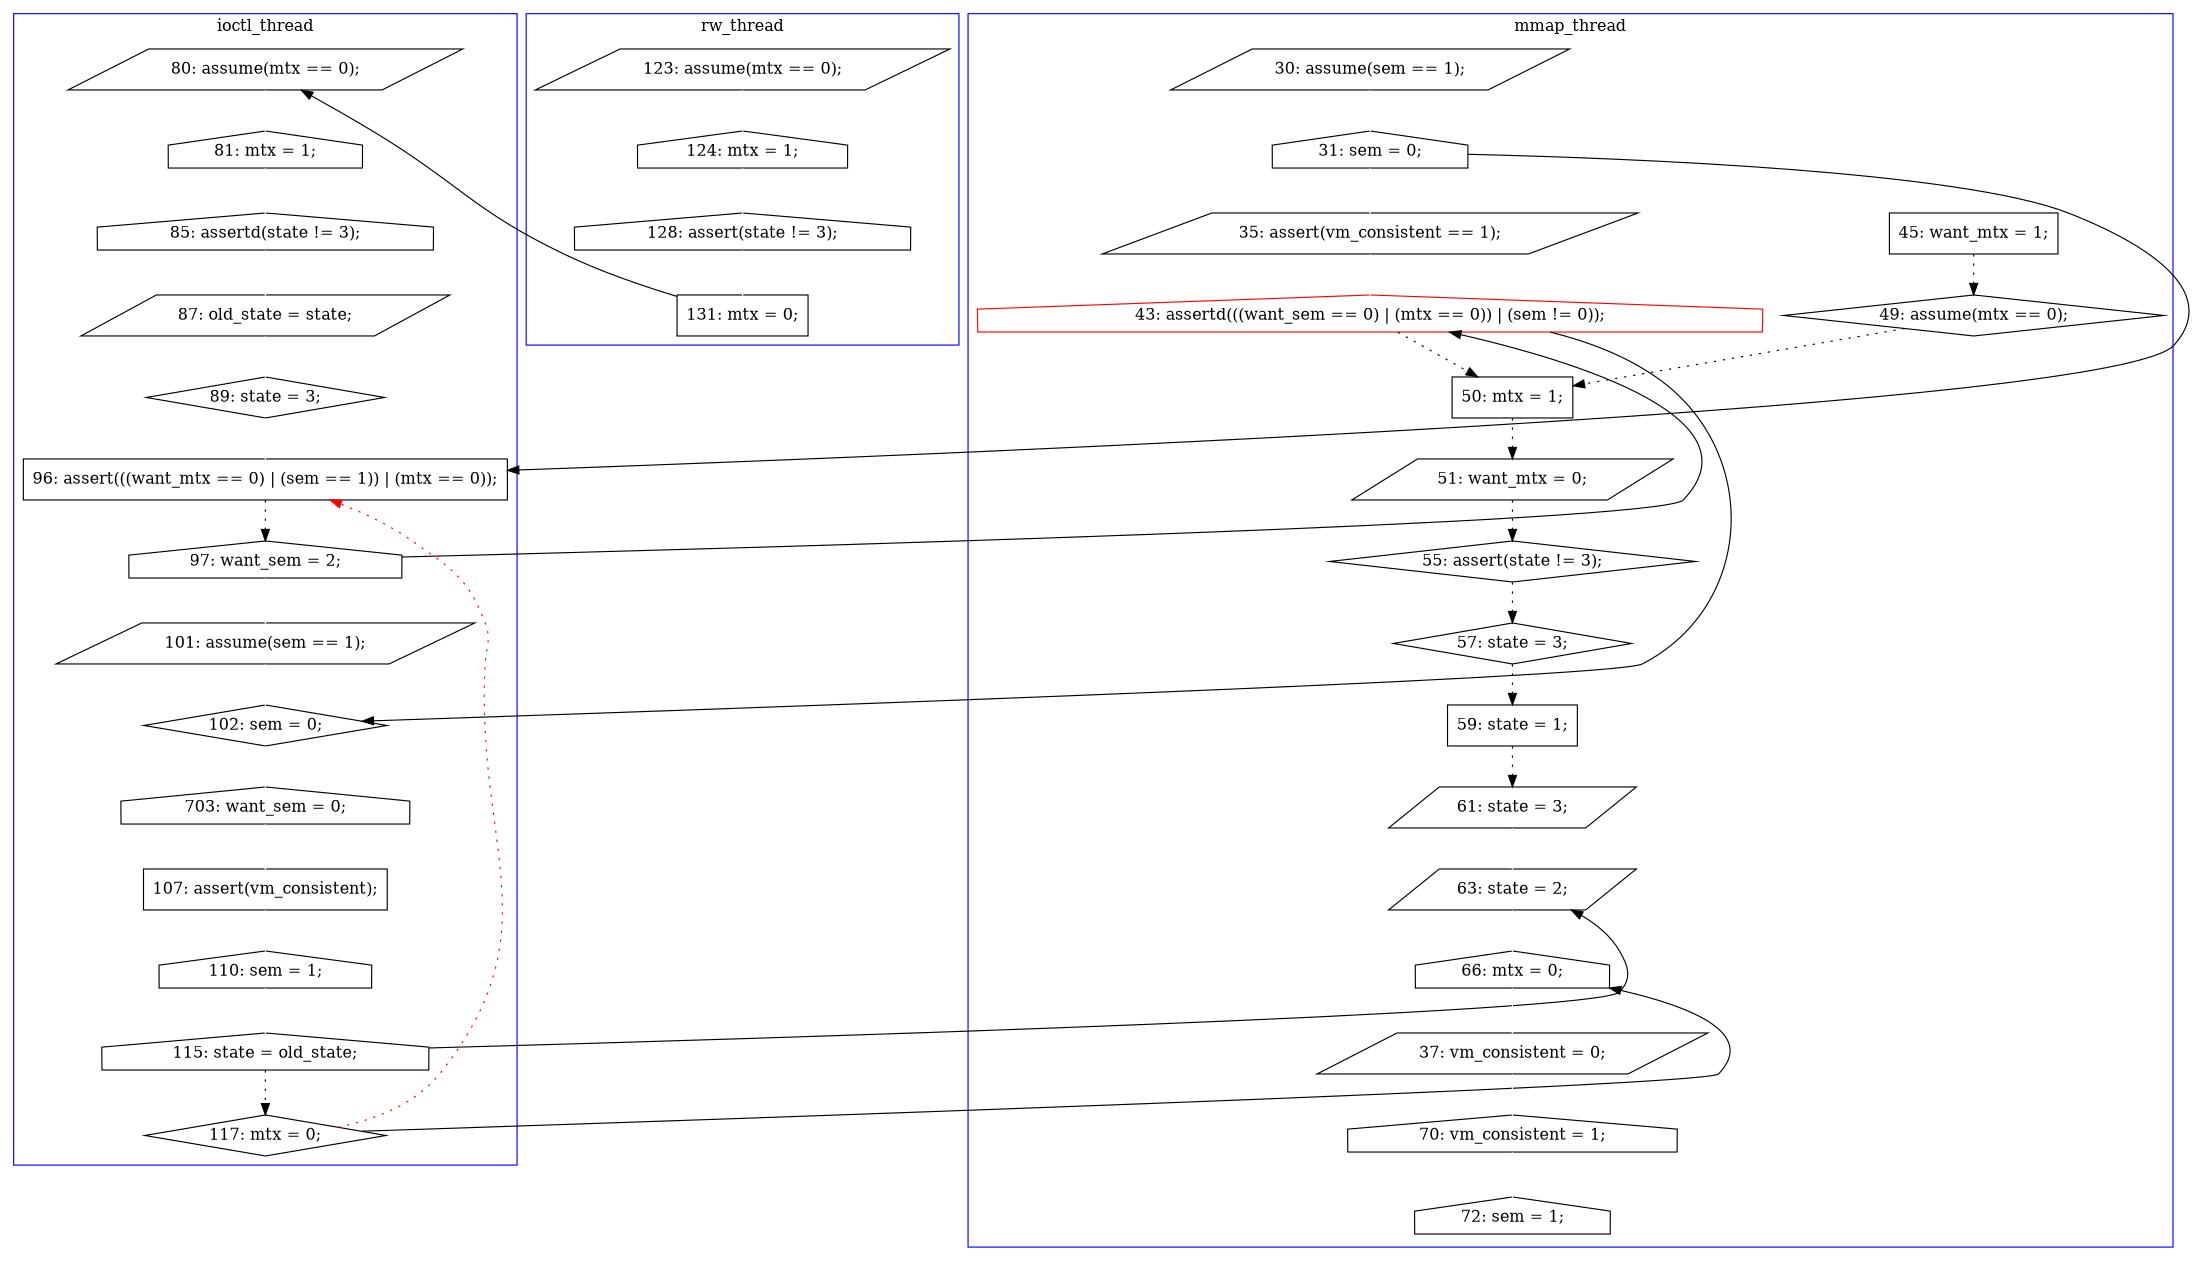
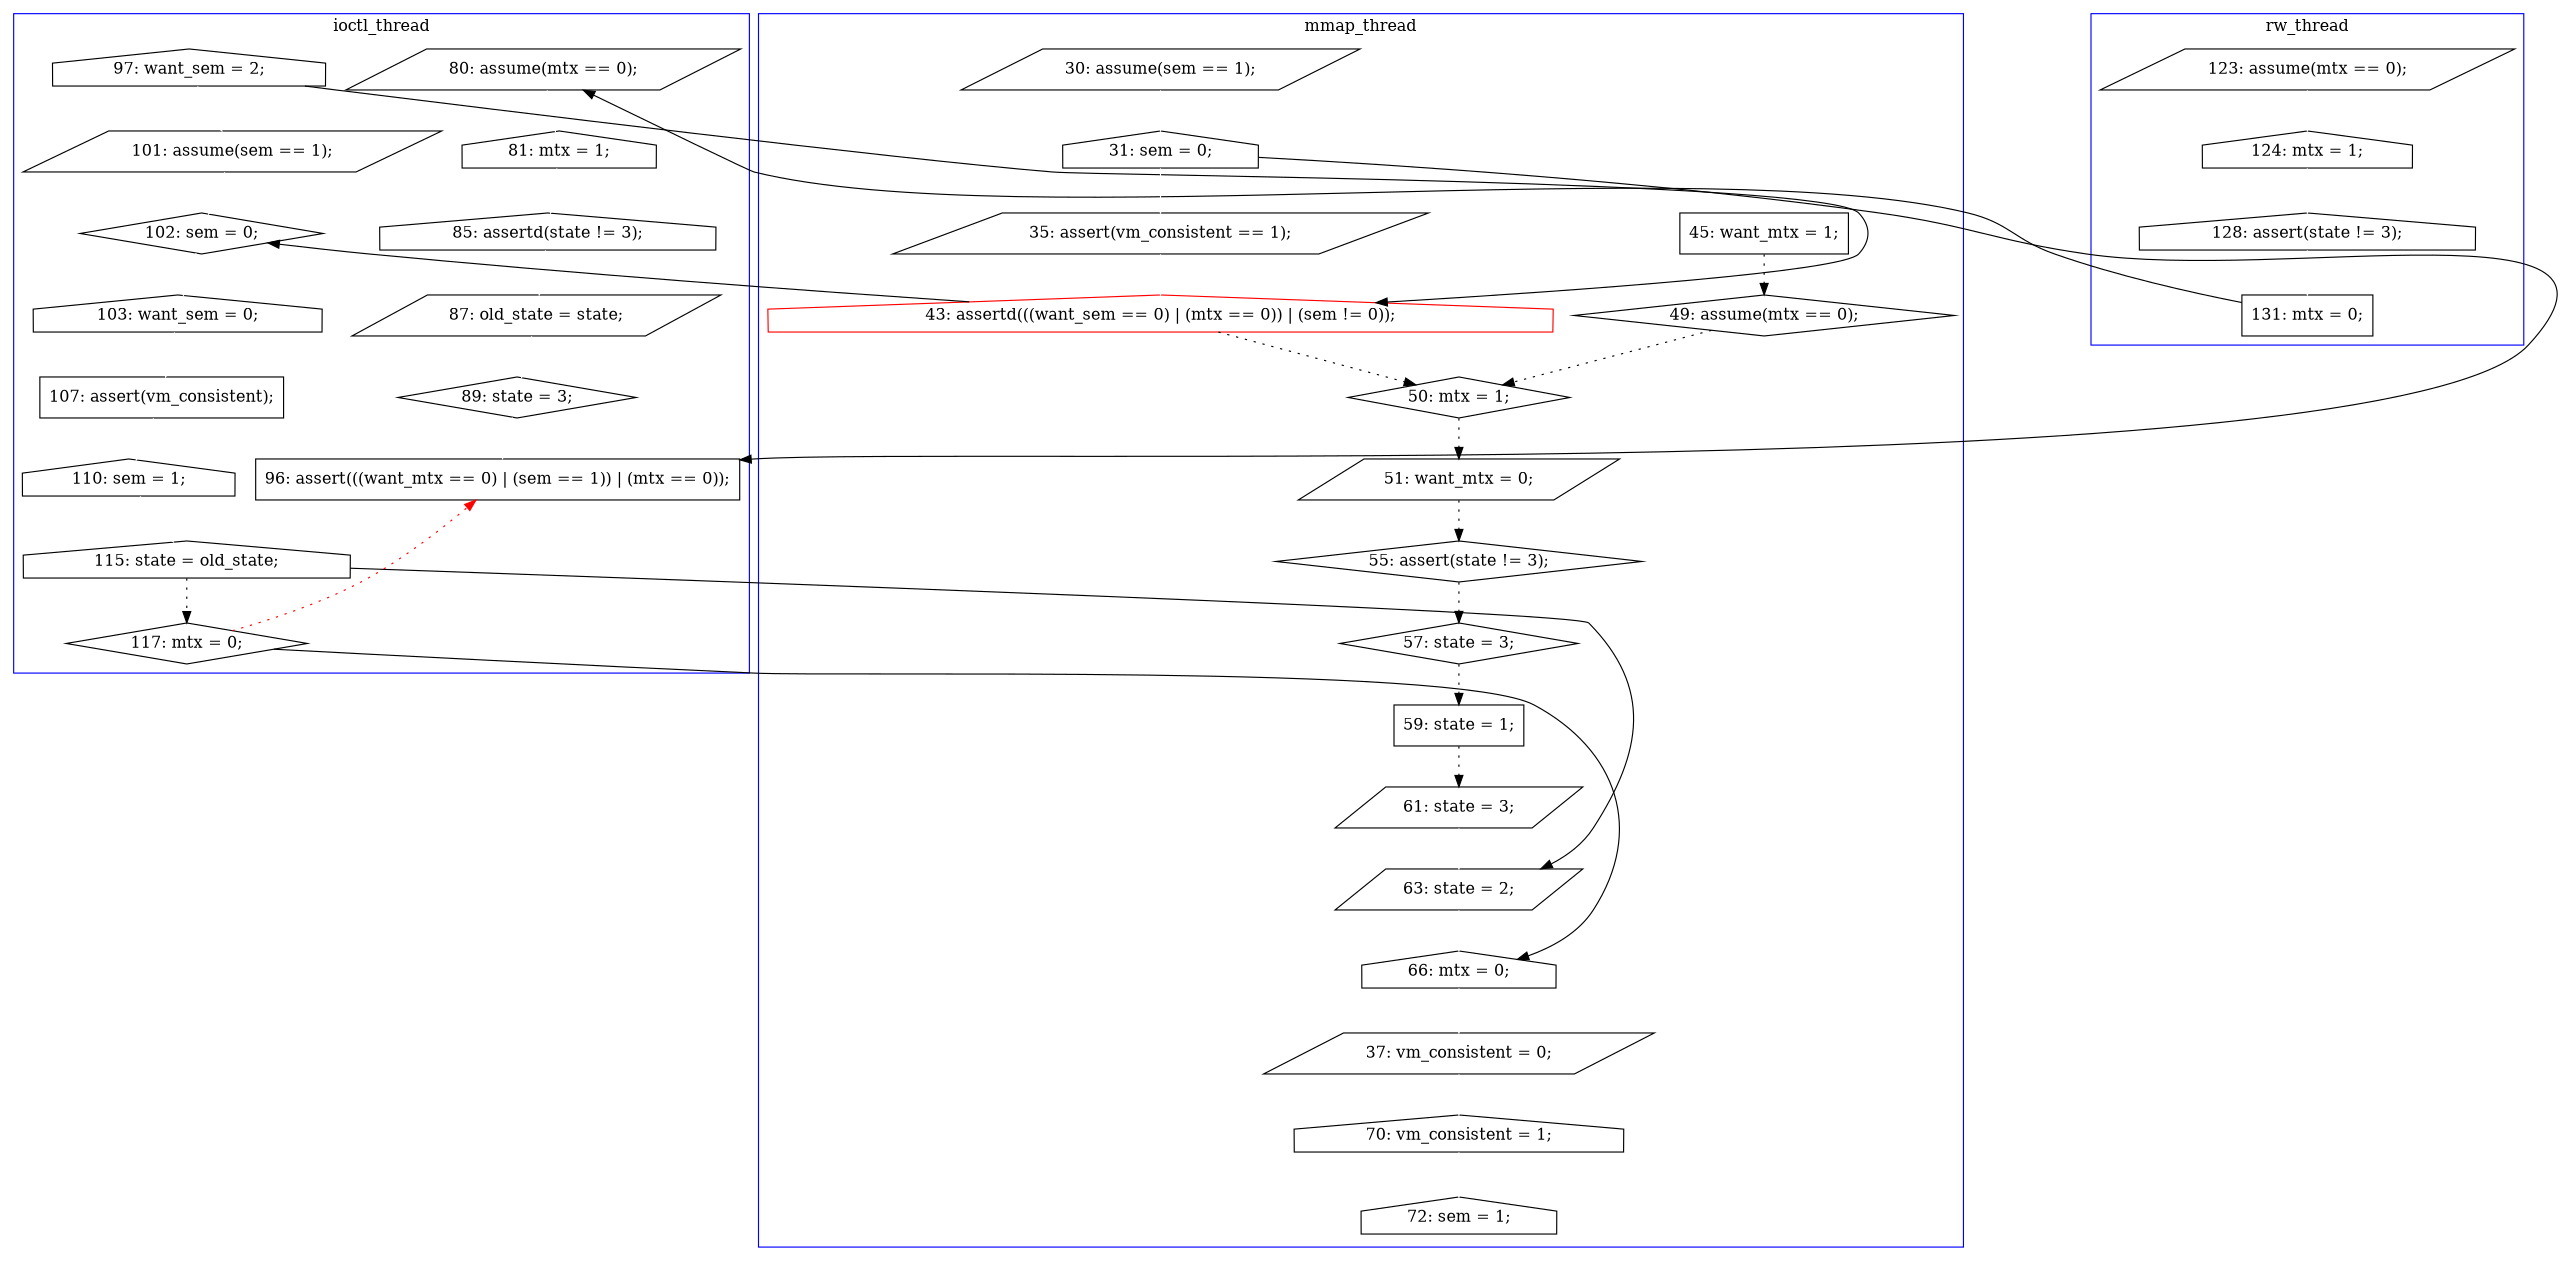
node "50: mtx = 1;": shape box -> diamond
edge "96: assert(((want_mtx == 0) | (sem == 1)) | (mtx == 0));" -> "97: want_sem = 2;": removed
node "703: want_sem = 0;": label "703: want_sem = 0;" -> "103: want_sem = 0;"
